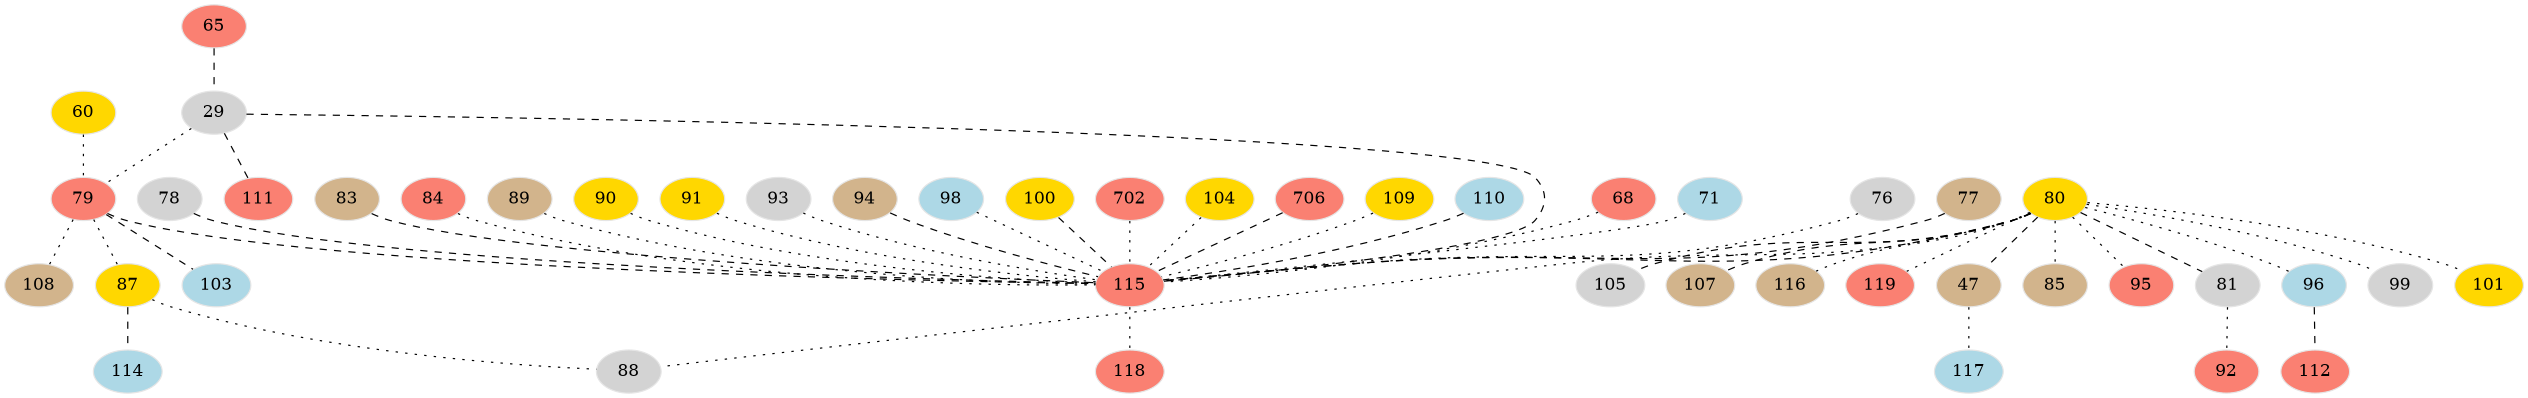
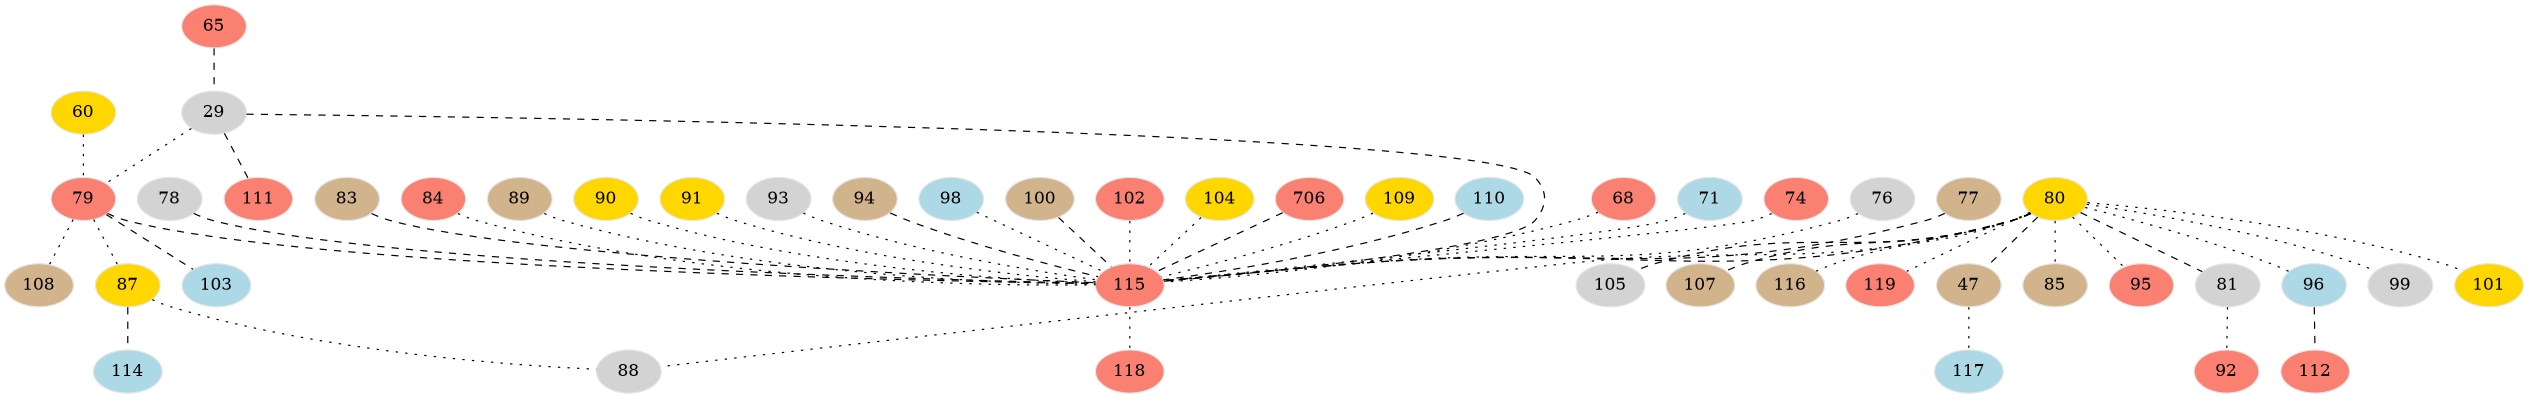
node "100": fillcolor gold -> tan
node "702": label "702" -> "102"
node "74": added
